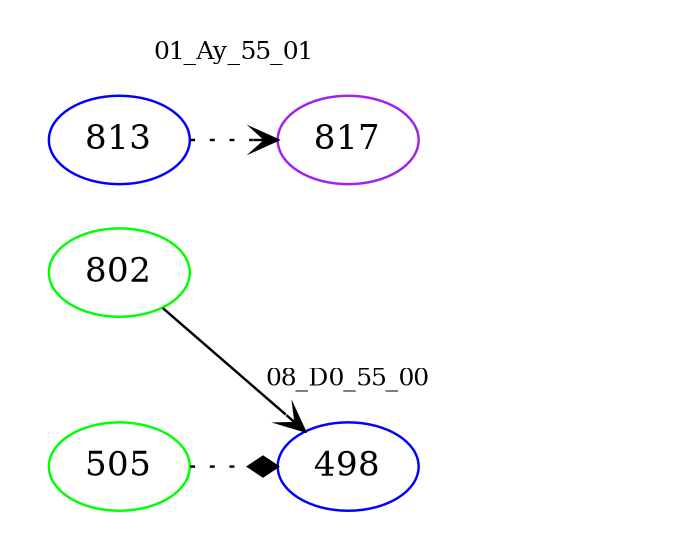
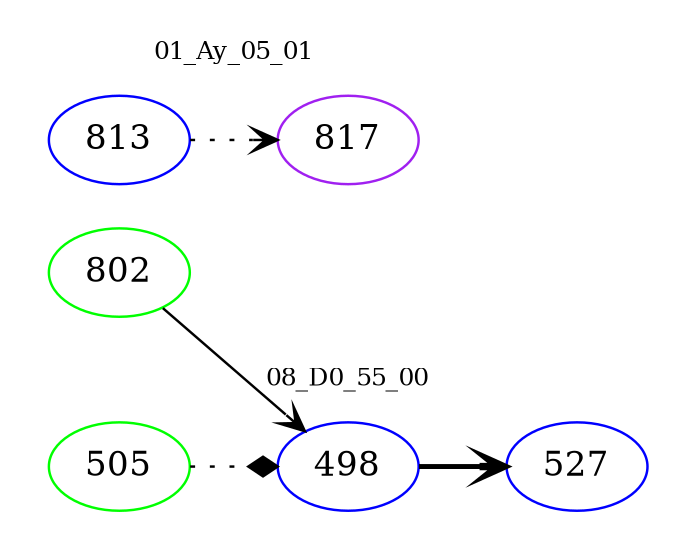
cluster "01_Ay_55_01": label "01_Ay_55_01" -> "01_Ay_05_01"
node "527": added
